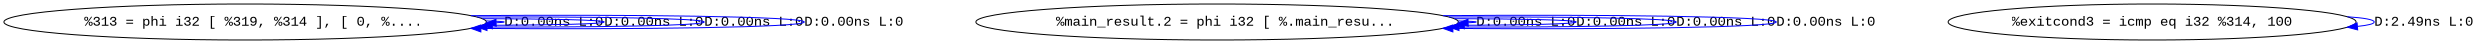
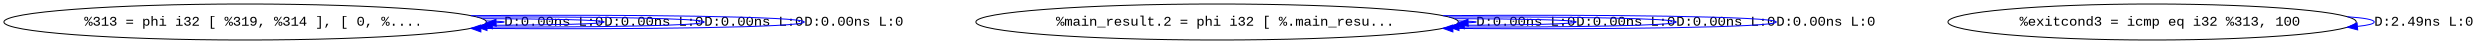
node "%exitcond3 = icmp eq i32 %314, 100": label "%exitcond3 = icmp eq i32 %314, 100" -> "%exitcond3 = icmp eq i32 %313, 100"
